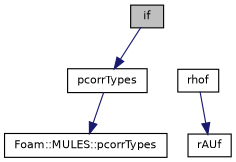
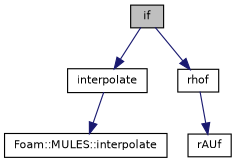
edge "if" -> "rhof": added
node "pcorrTypes": label "pcorrTypes" -> "interpolate"
node "Foam::MULES::pcorrTypes": label "Foam::MULES::pcorrTypes" -> "Foam::MULES::interpolate"
